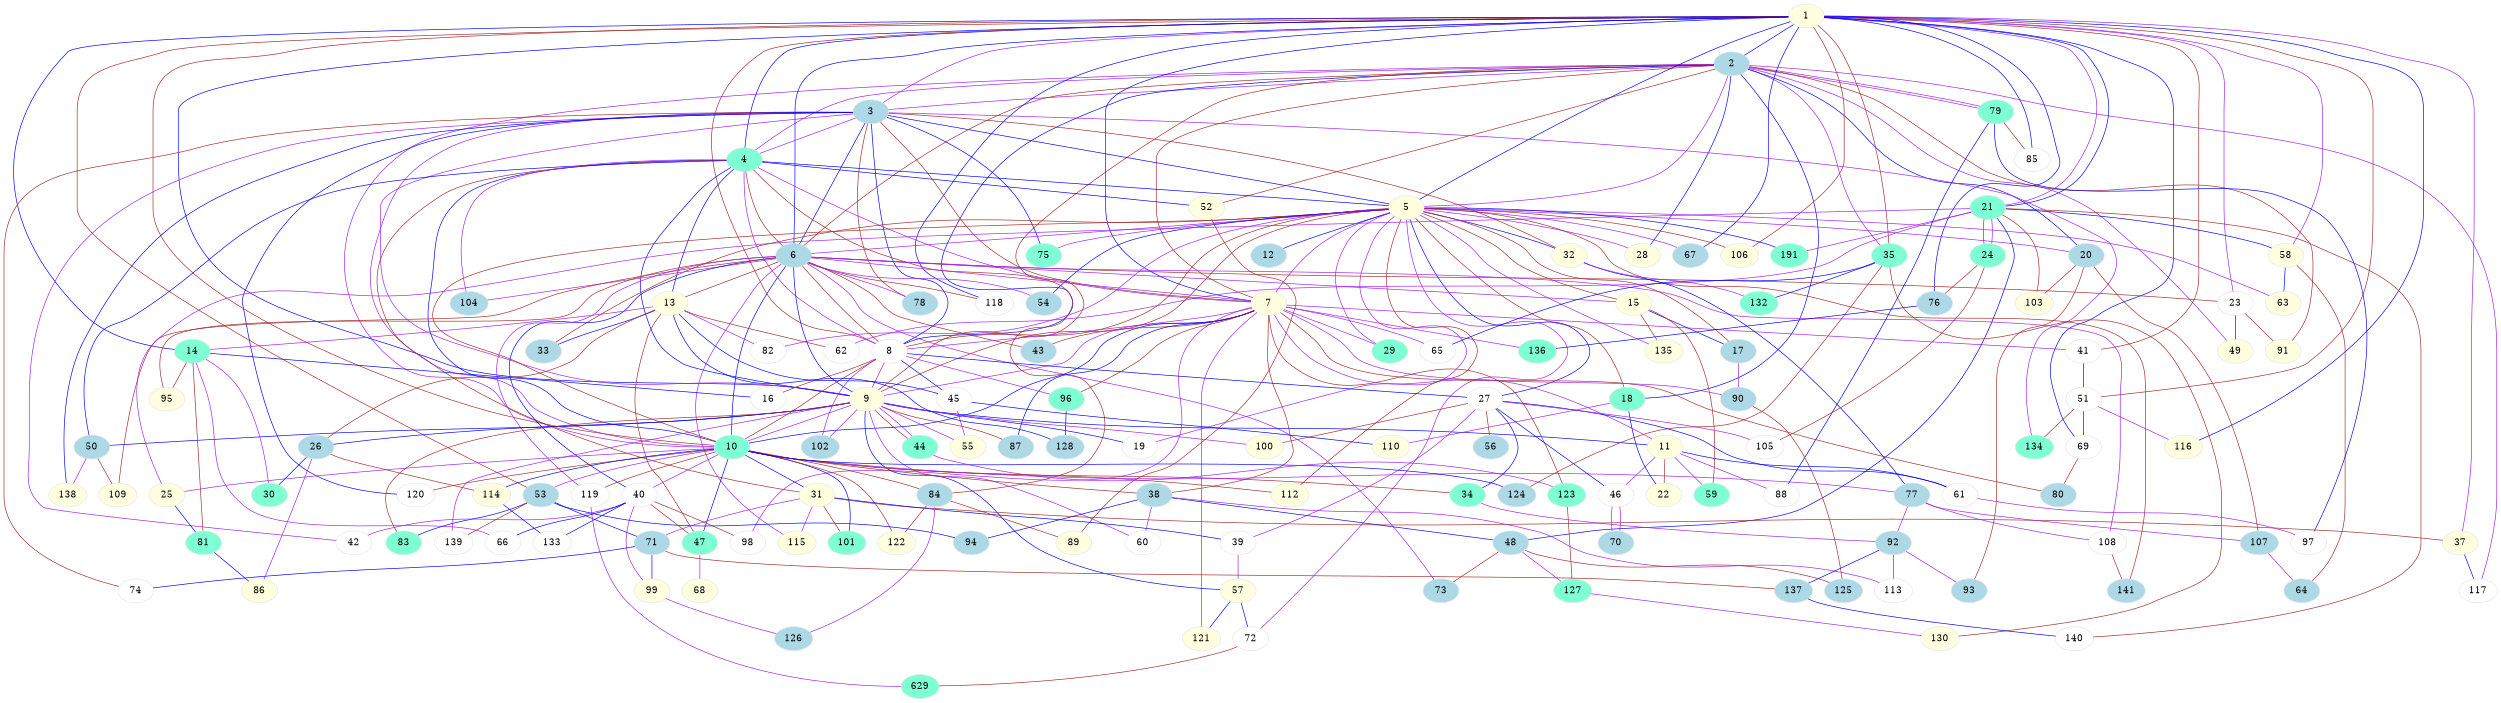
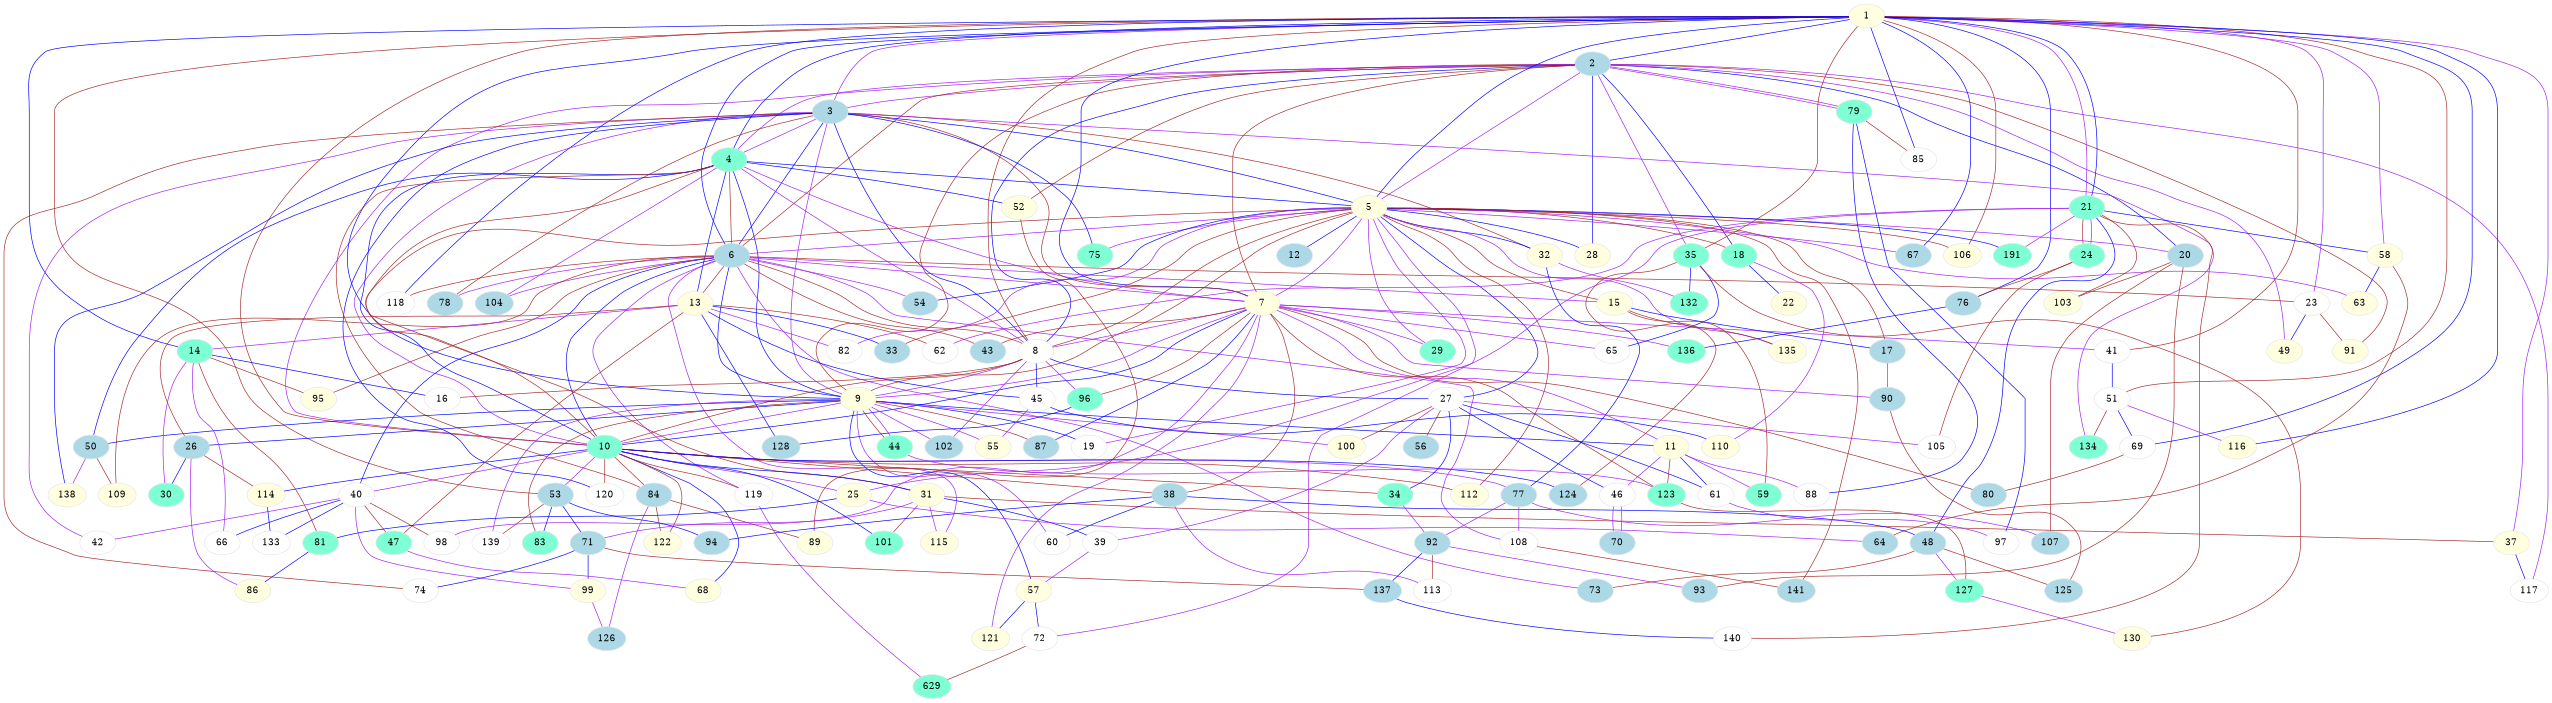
edge "5" -- "28": color purple -> blue
edge "11" -- "22": now "11" -- "123"
edge "10" -- "47": now "10" -- "68"
edge "38" -- "60": color purple -> blue
edge "107" -- "64": now "25" -- "64"
